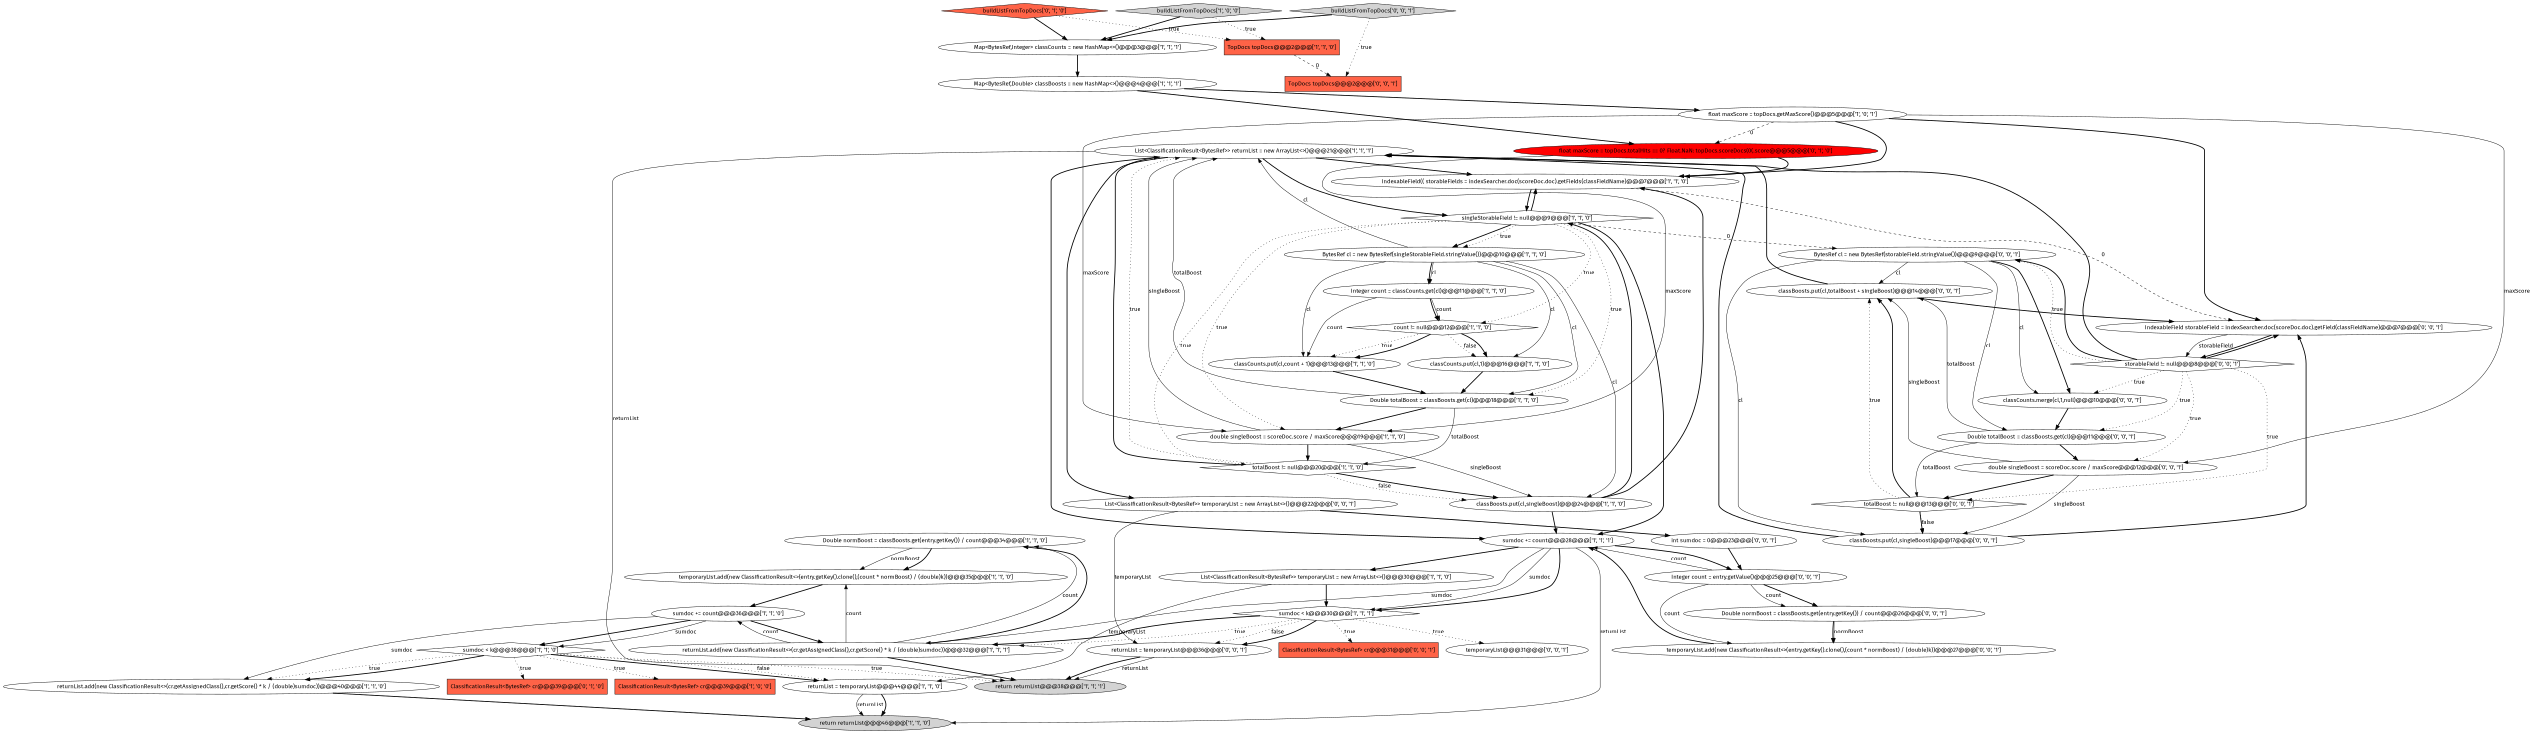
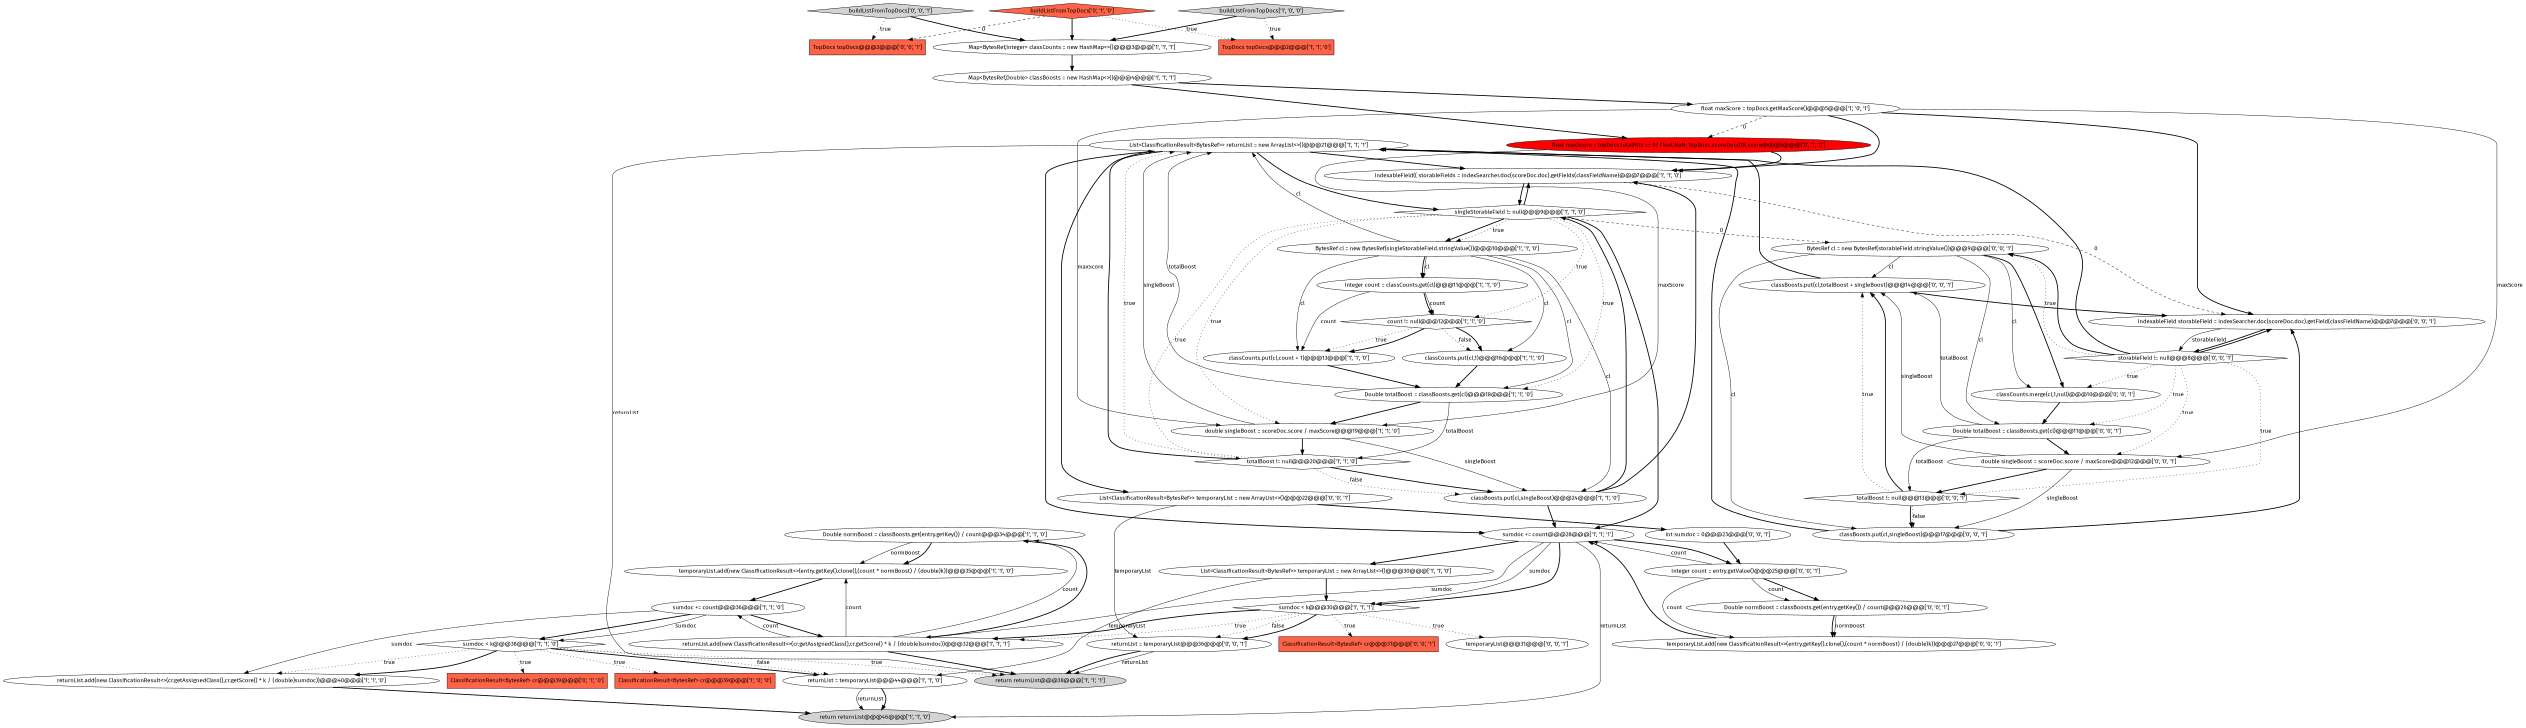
edge "TopDocs topDocs@@@2@@@['1', '1', '0']" -> "TopDocs topDocs@@@2@@@['0', '0', '1']": now "buildListFromTopDocs['0', '1', '0']" -> "TopDocs topDocs@@@2@@@['0', '0', '1']"
